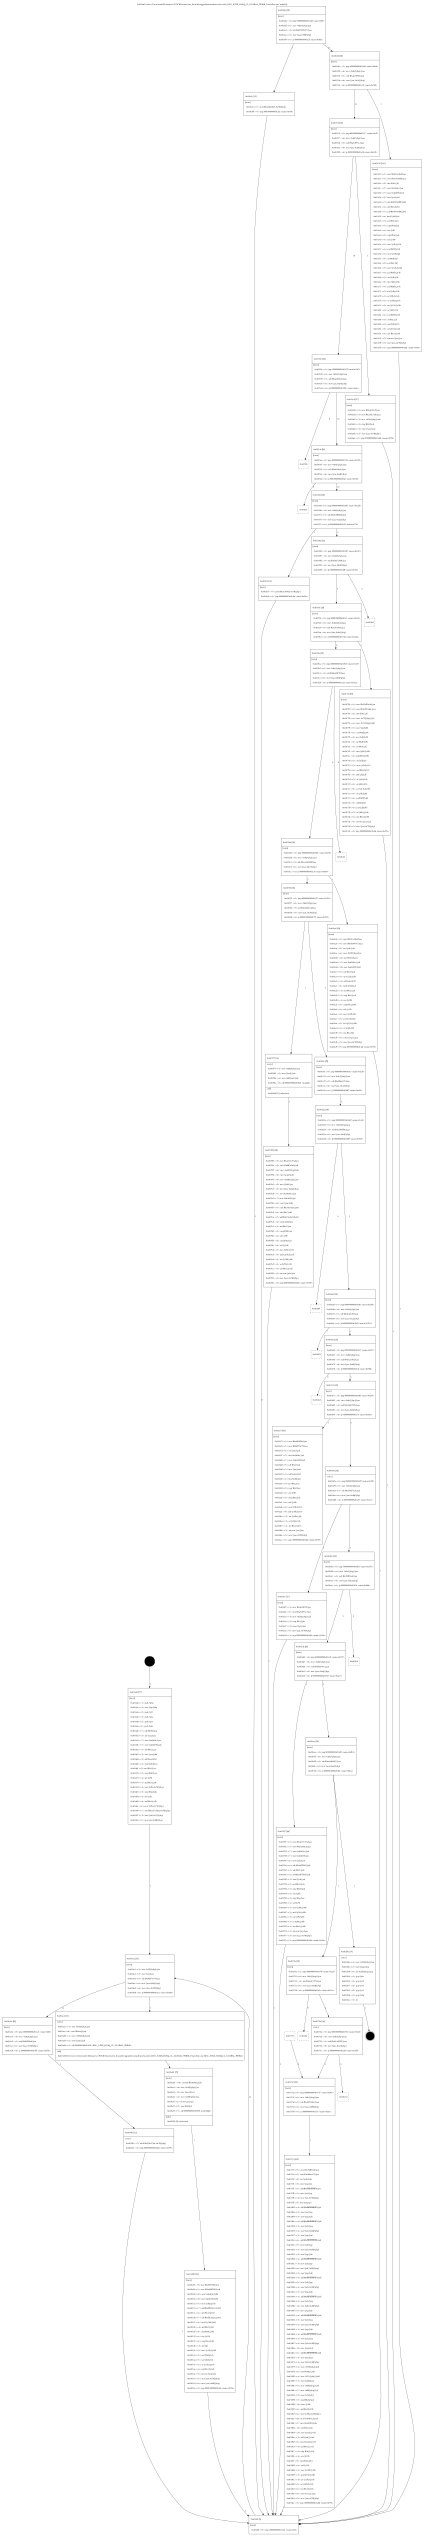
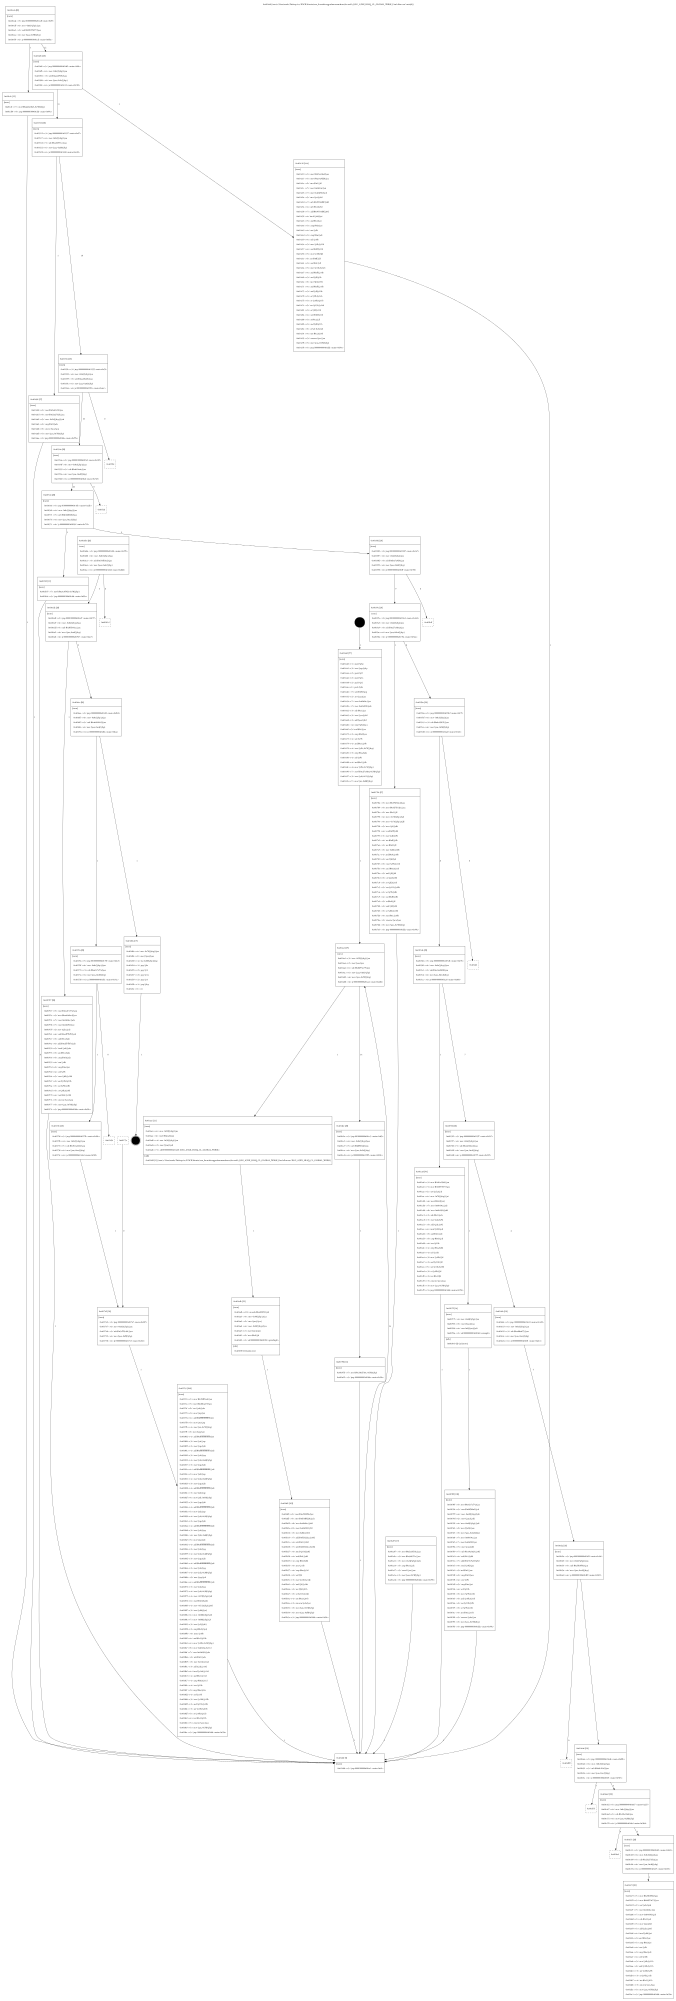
node "0x40169a [28]": removed
node "0x401a3d": removed
